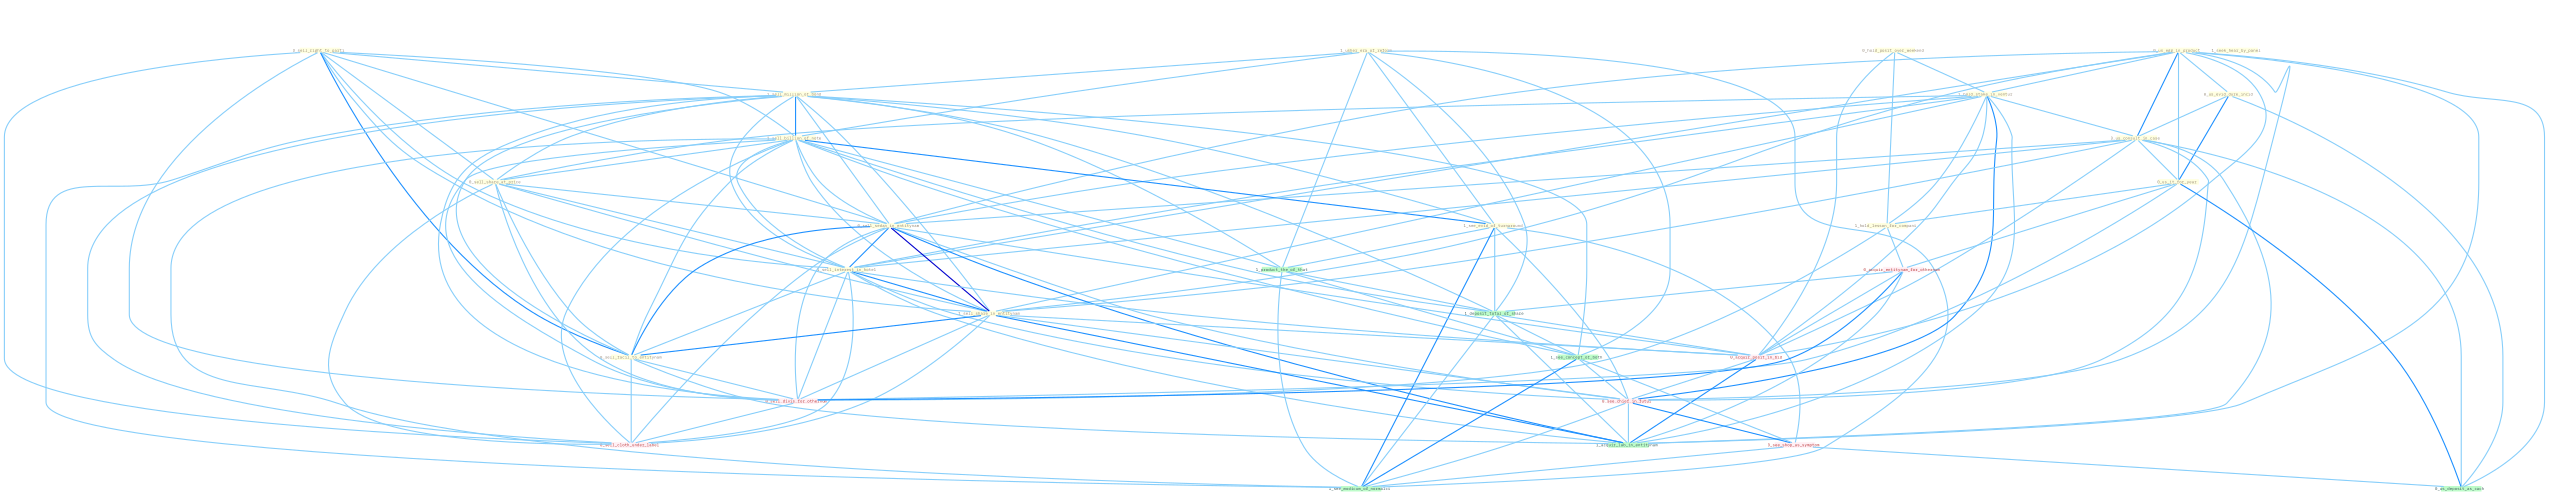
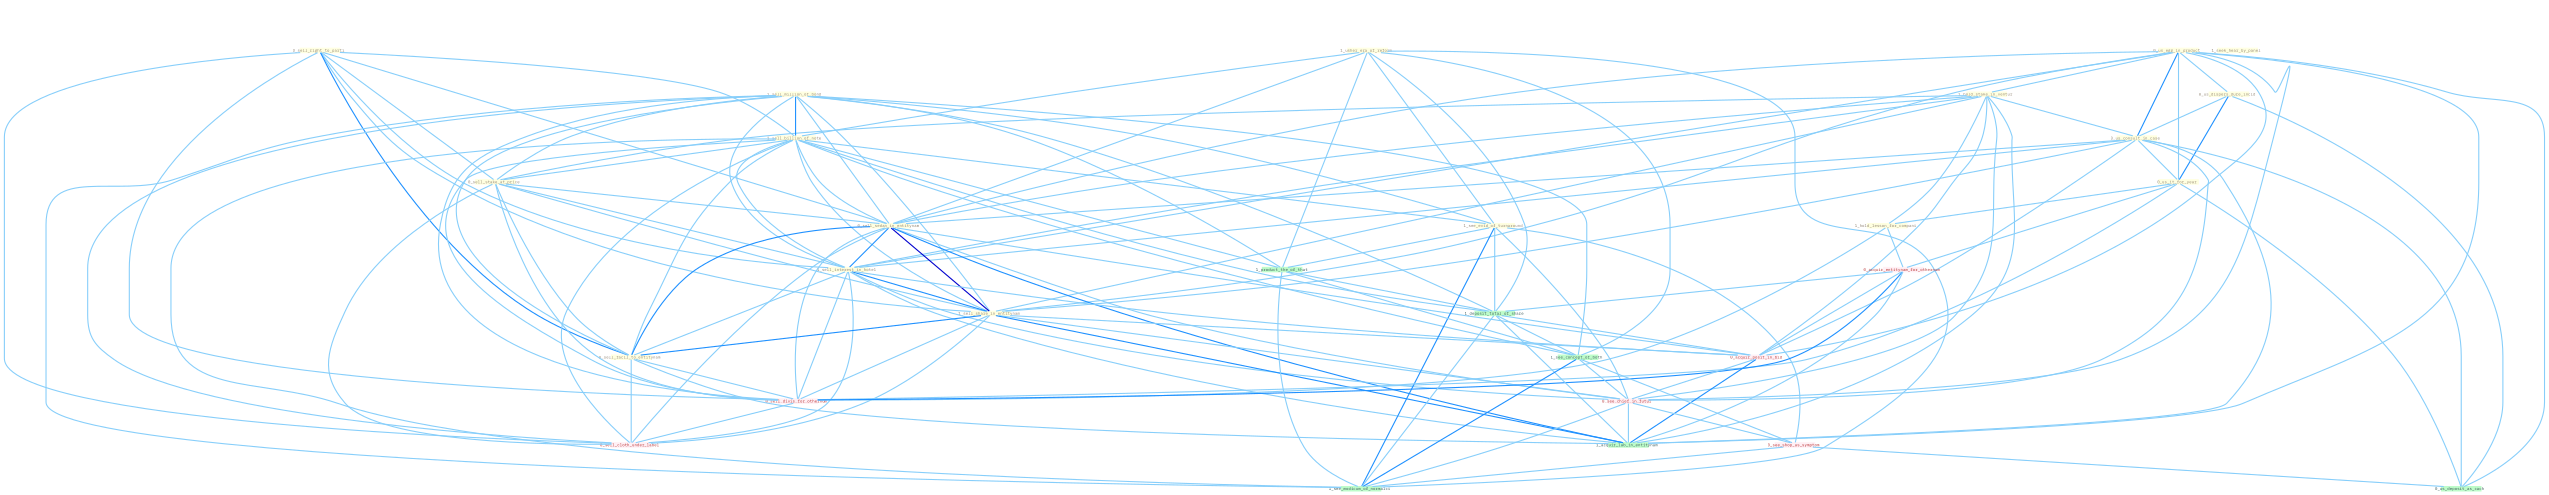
node "0_hold_posit_over_weekend": removed
edge "0_sell_right_to_parti" -- "1_sell_million_of_bond": removed
edge "1_usher_era_of_reform" -- "1_sell_million_of_bond": now "1_usher_era_of_reform" -- "0_sell_sedan_in_entitynam"
node "0_us_evid_dure_incid": label "0_us_evid_dure_incid" -> "0_us_dispers_dure_incid"
edge "1_sell_billion_of_note" -- "1_see_evid_of_turnaround": color #1e90ff -> #87cefa
node "0_sell_share_at_price": label "0_sell_share_at_price" -> "0_sell_stake_at_price"
edge "0_us_it_for_year" -- "0_us_deposit_as_cach": color #1e90ff -> #87cefa
edge "1_hold_stake_in_ventur" -- "0_see_chief_in_futur": color #1e90ff -> #87cefa
node "8_sell_facil_to_entitynam": label "8_sell_facil_to_entitynam" -> "0_sell_facil_to_entitynam"
edge "0_see_chief_in_futur" -- "0_see_shop_as_symptom": color #1e90ff -> #87cefa
